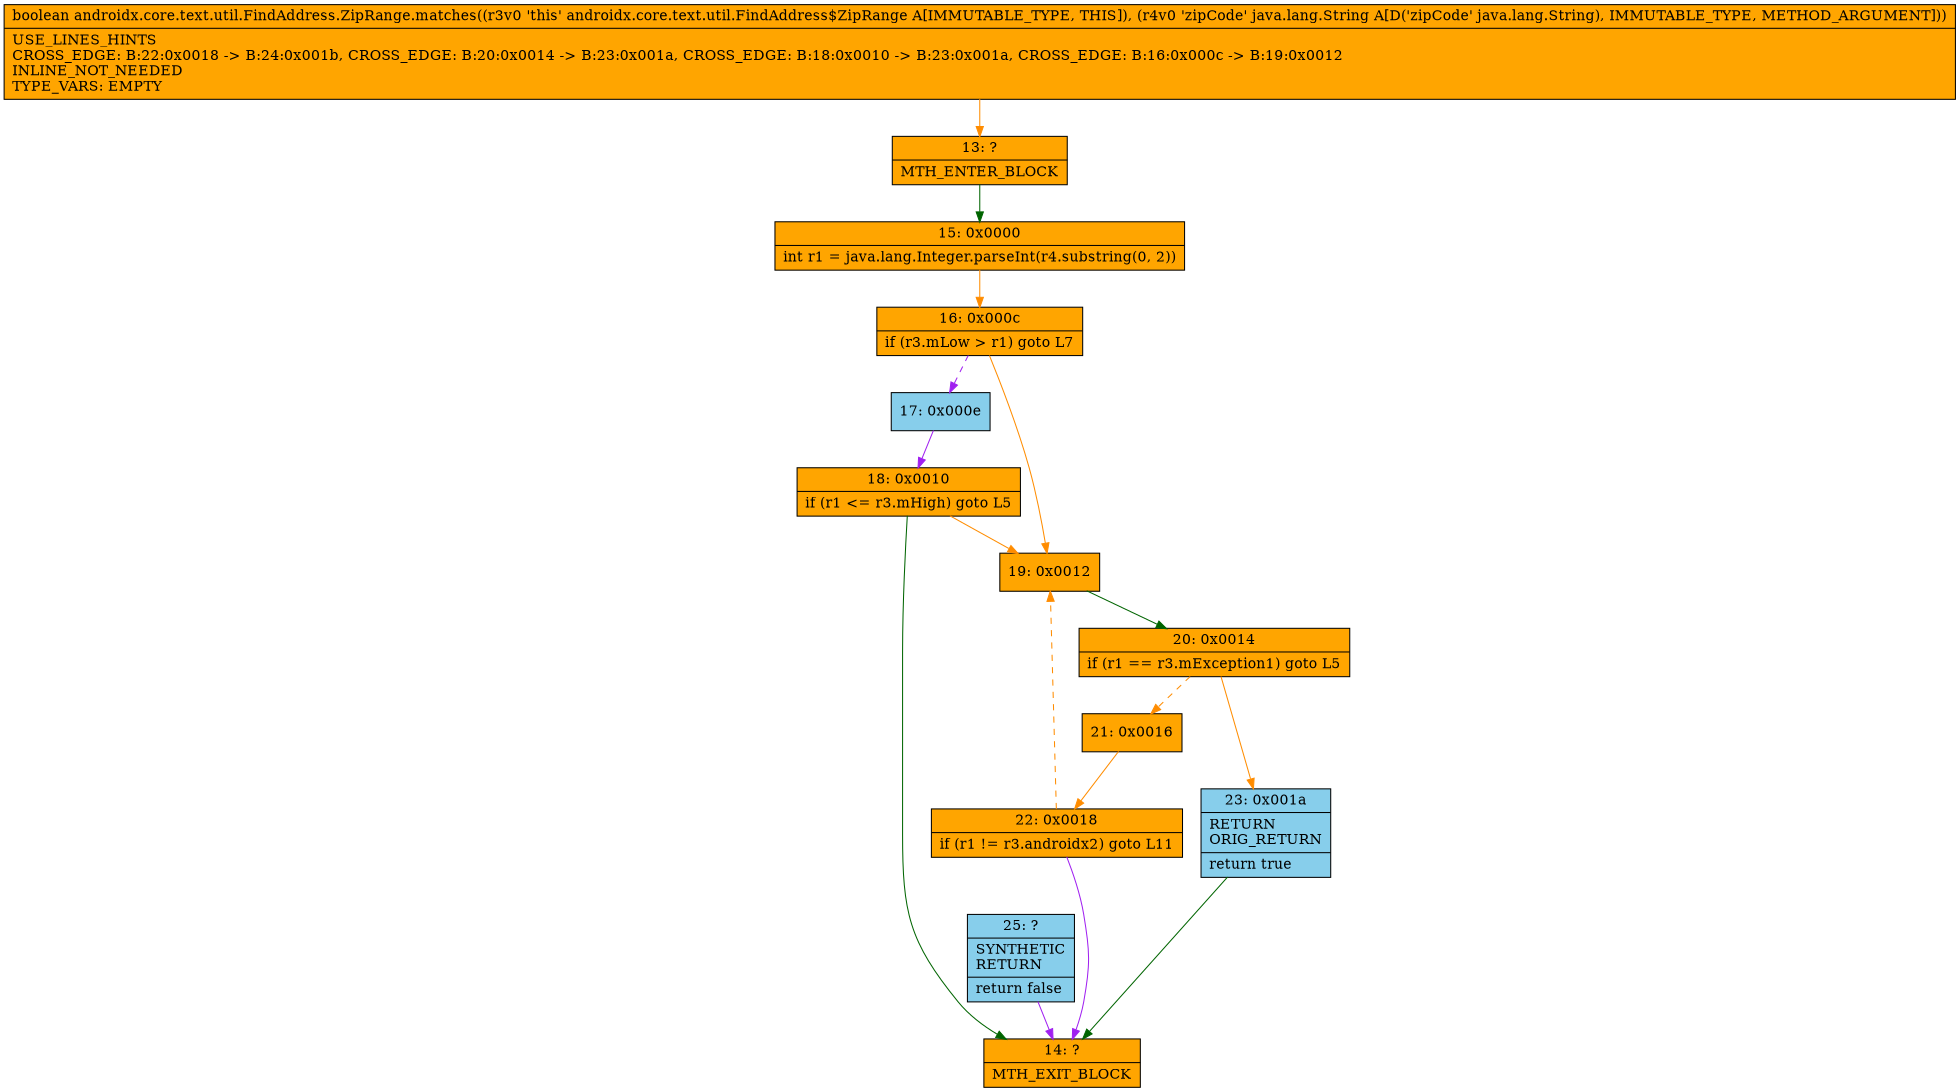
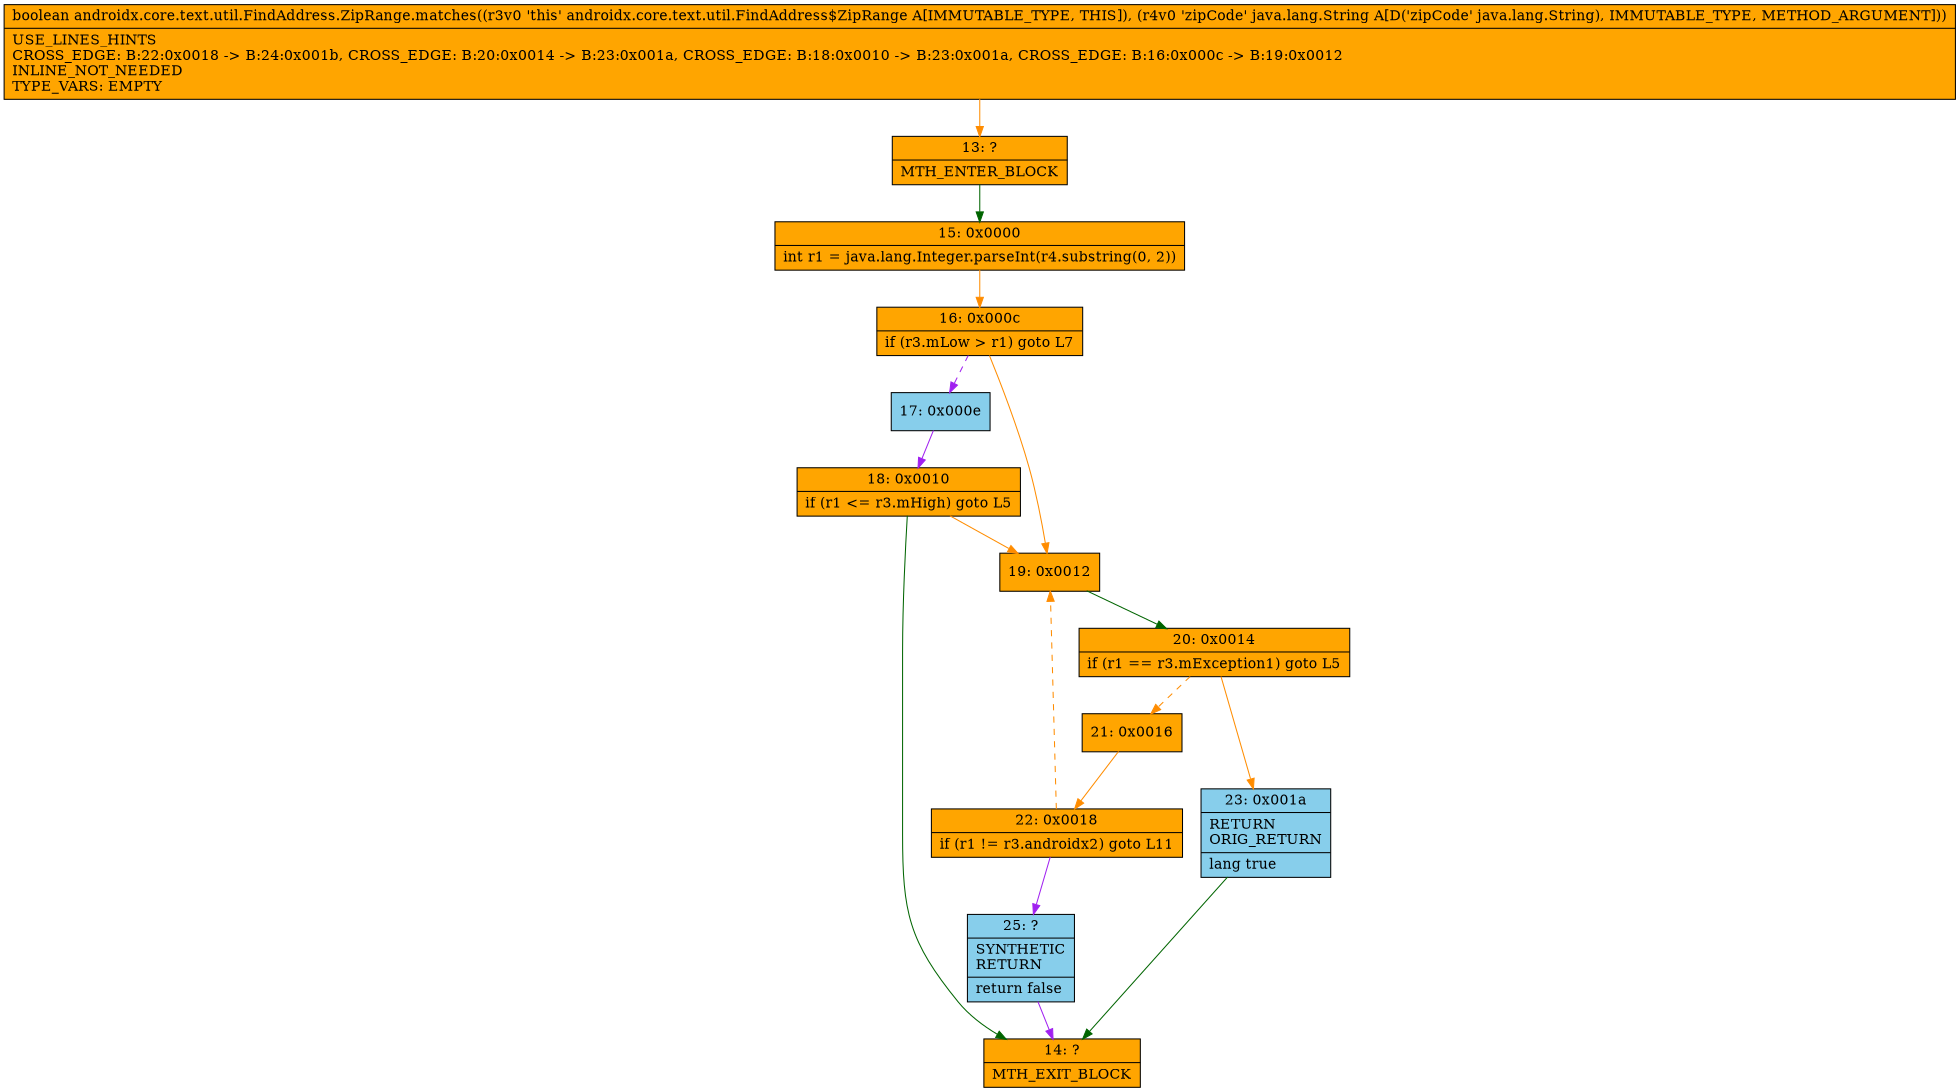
node "23: 0x001a": text "return true" -> "lang true"
edge "22: 0x0018" -> "14: ?": now "22: 0x0018" -> "25: ?"
